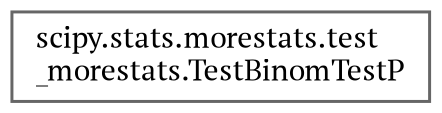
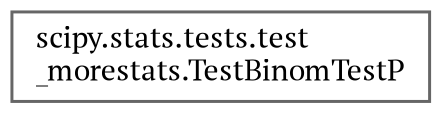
node "scipy.stats.morestats.test _morestats.TestBinomTestP": label "scipy.stats.morestats.test _morestats.TestBinomTestP" -> "scipy.stats.tests.test _morestats.TestBinomTestP"
